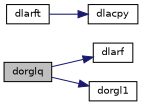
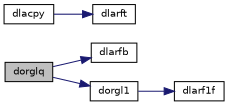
edge "dlarft" -> "dlacpy": reversed
node "dlarf": label "dlarf" -> "dlarfb"
node "dlarf1f": added
